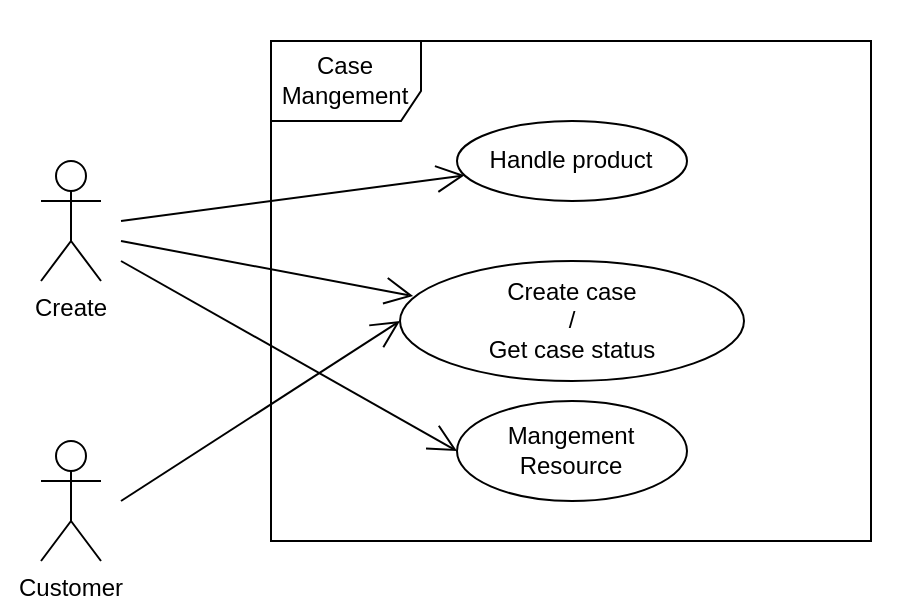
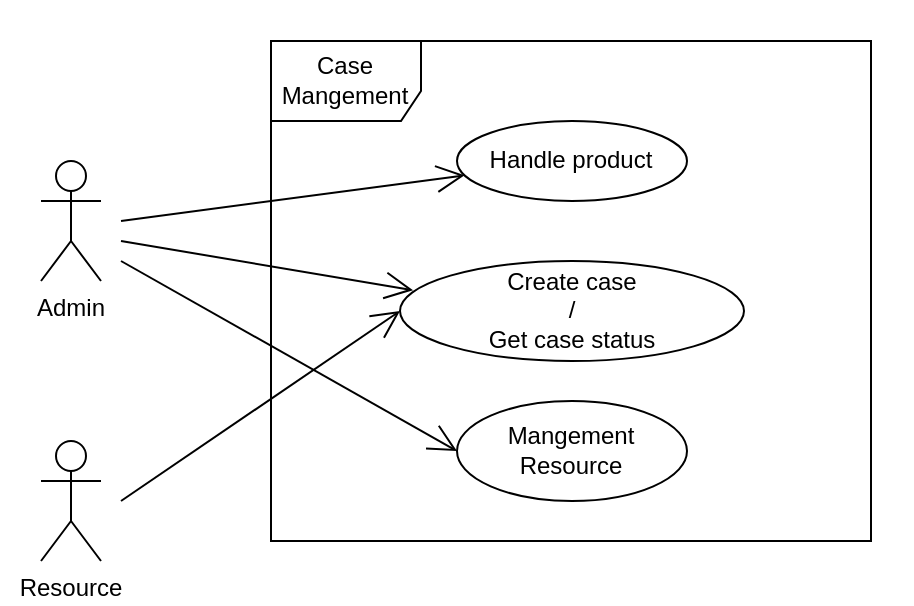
node "Create": label "Create" -> "Admin"
node "Create case / Get case status": size 344x120 -> 344x100
node "Customer": label "Customer" -> "Resource"
